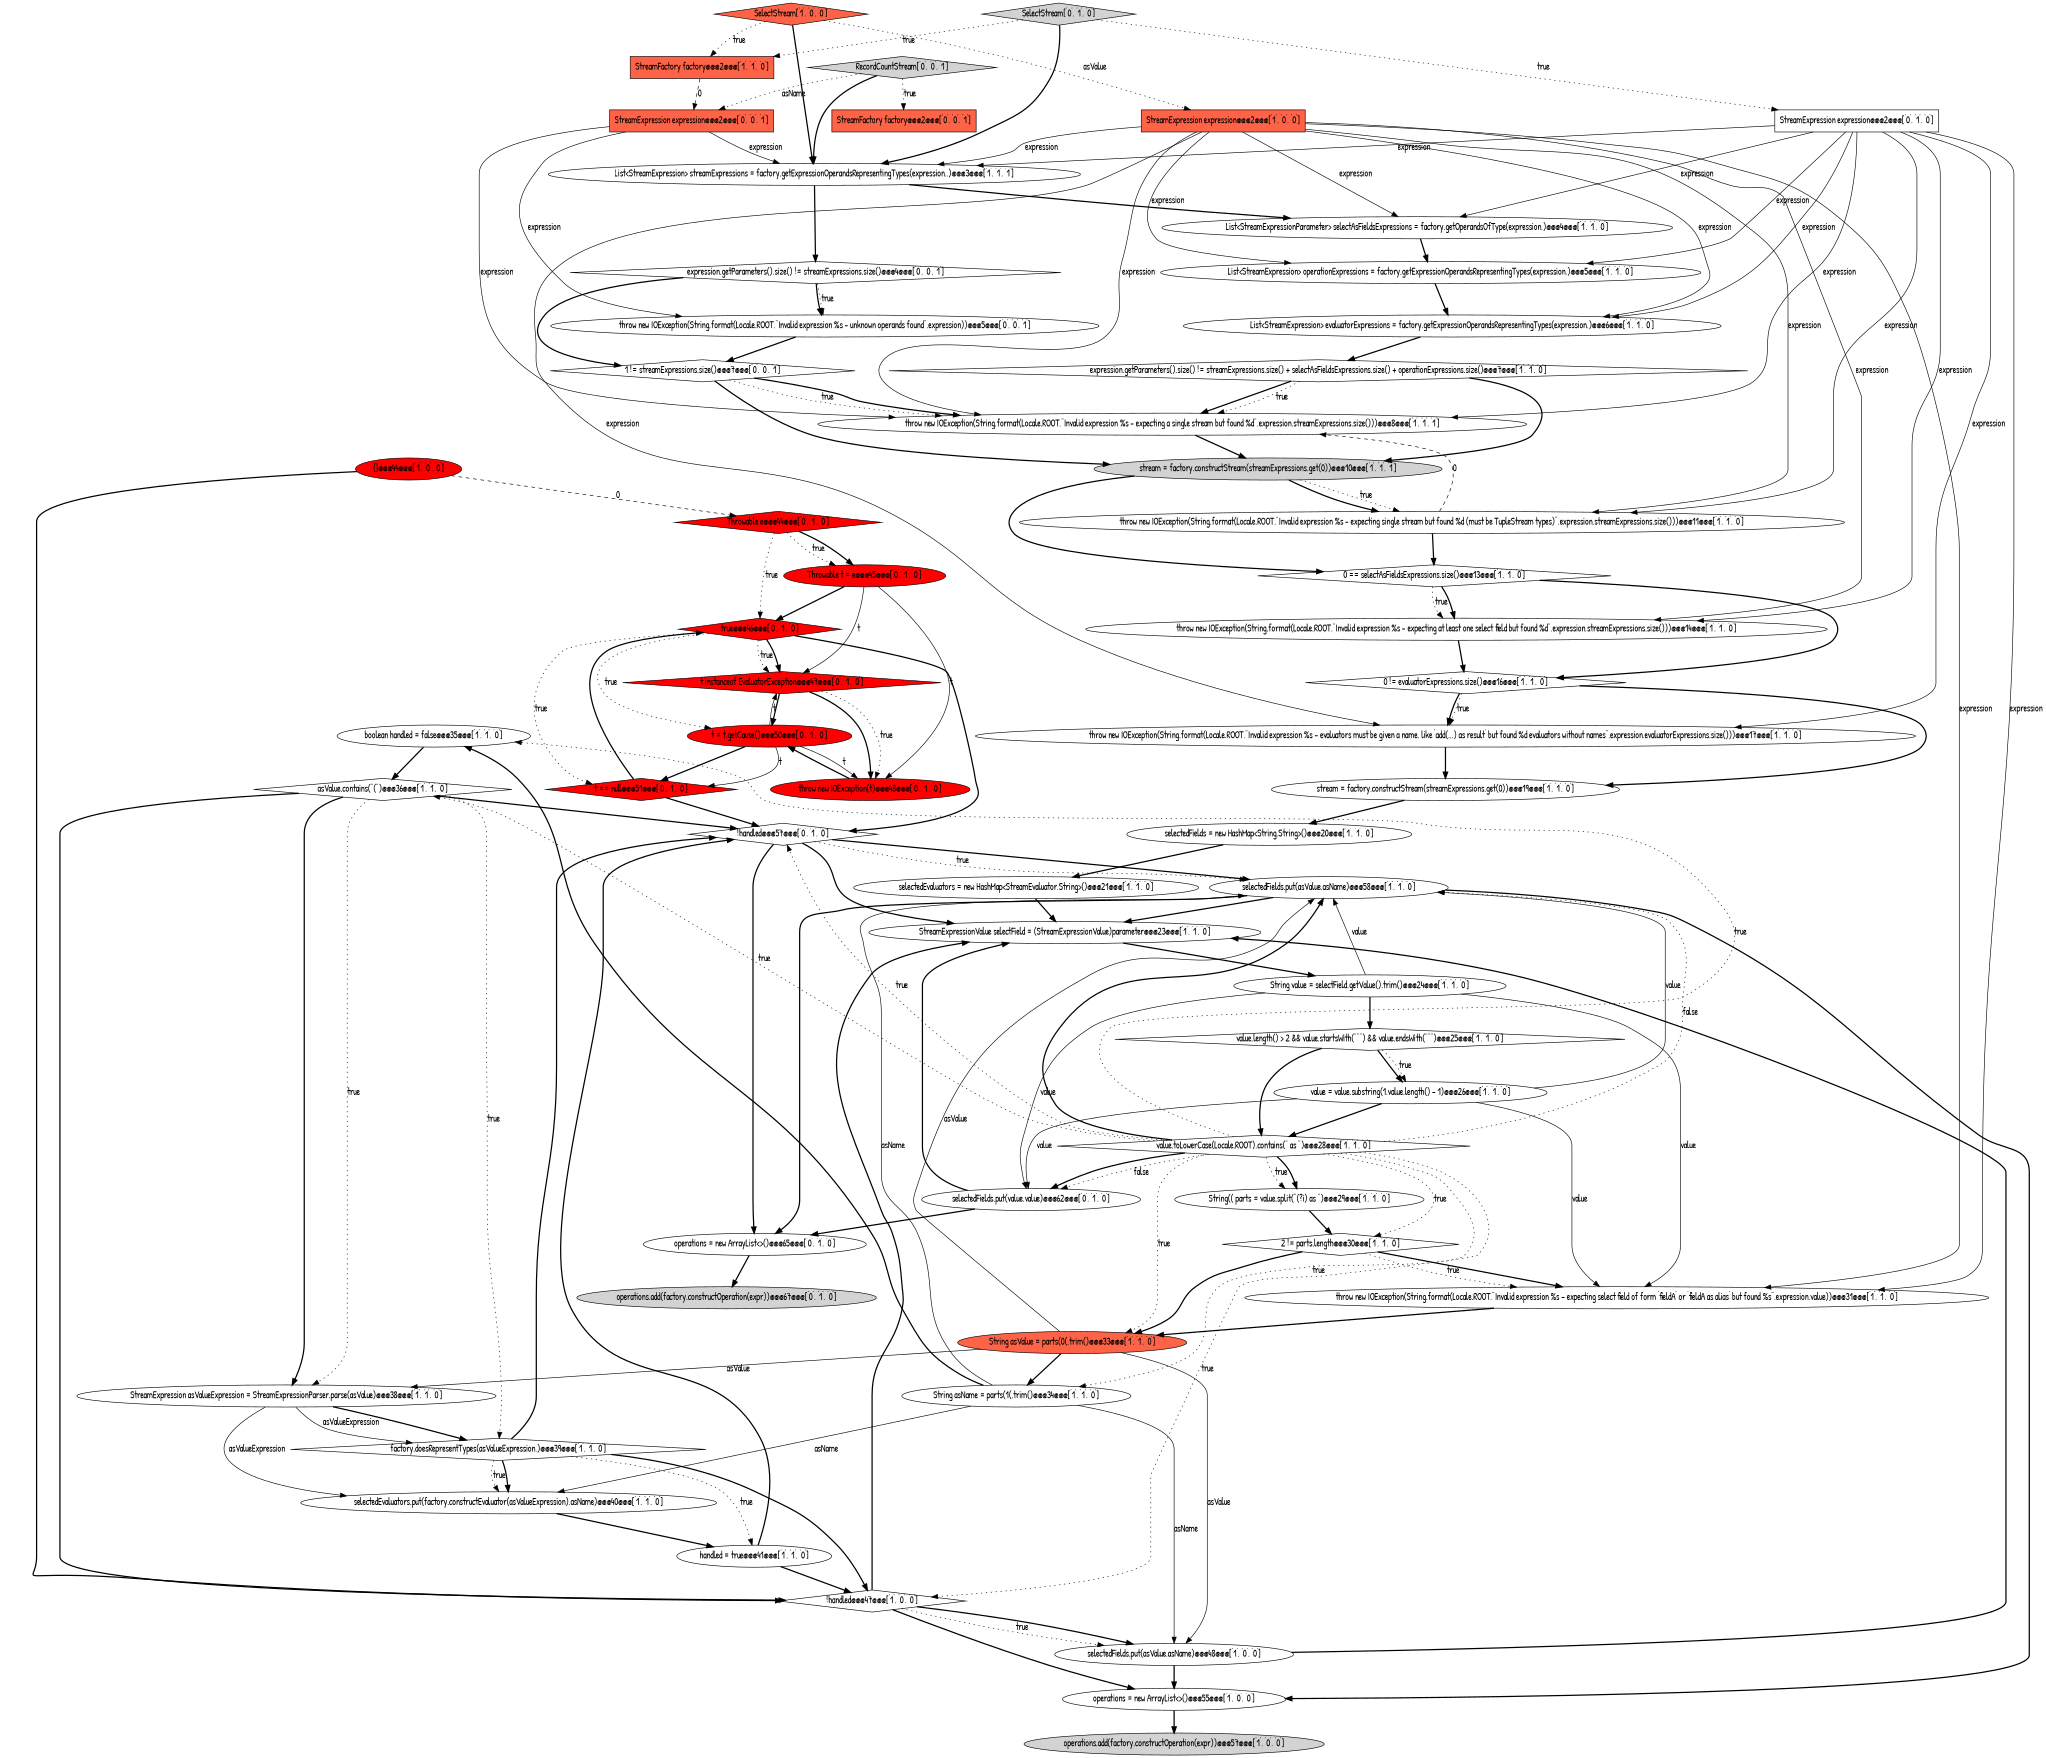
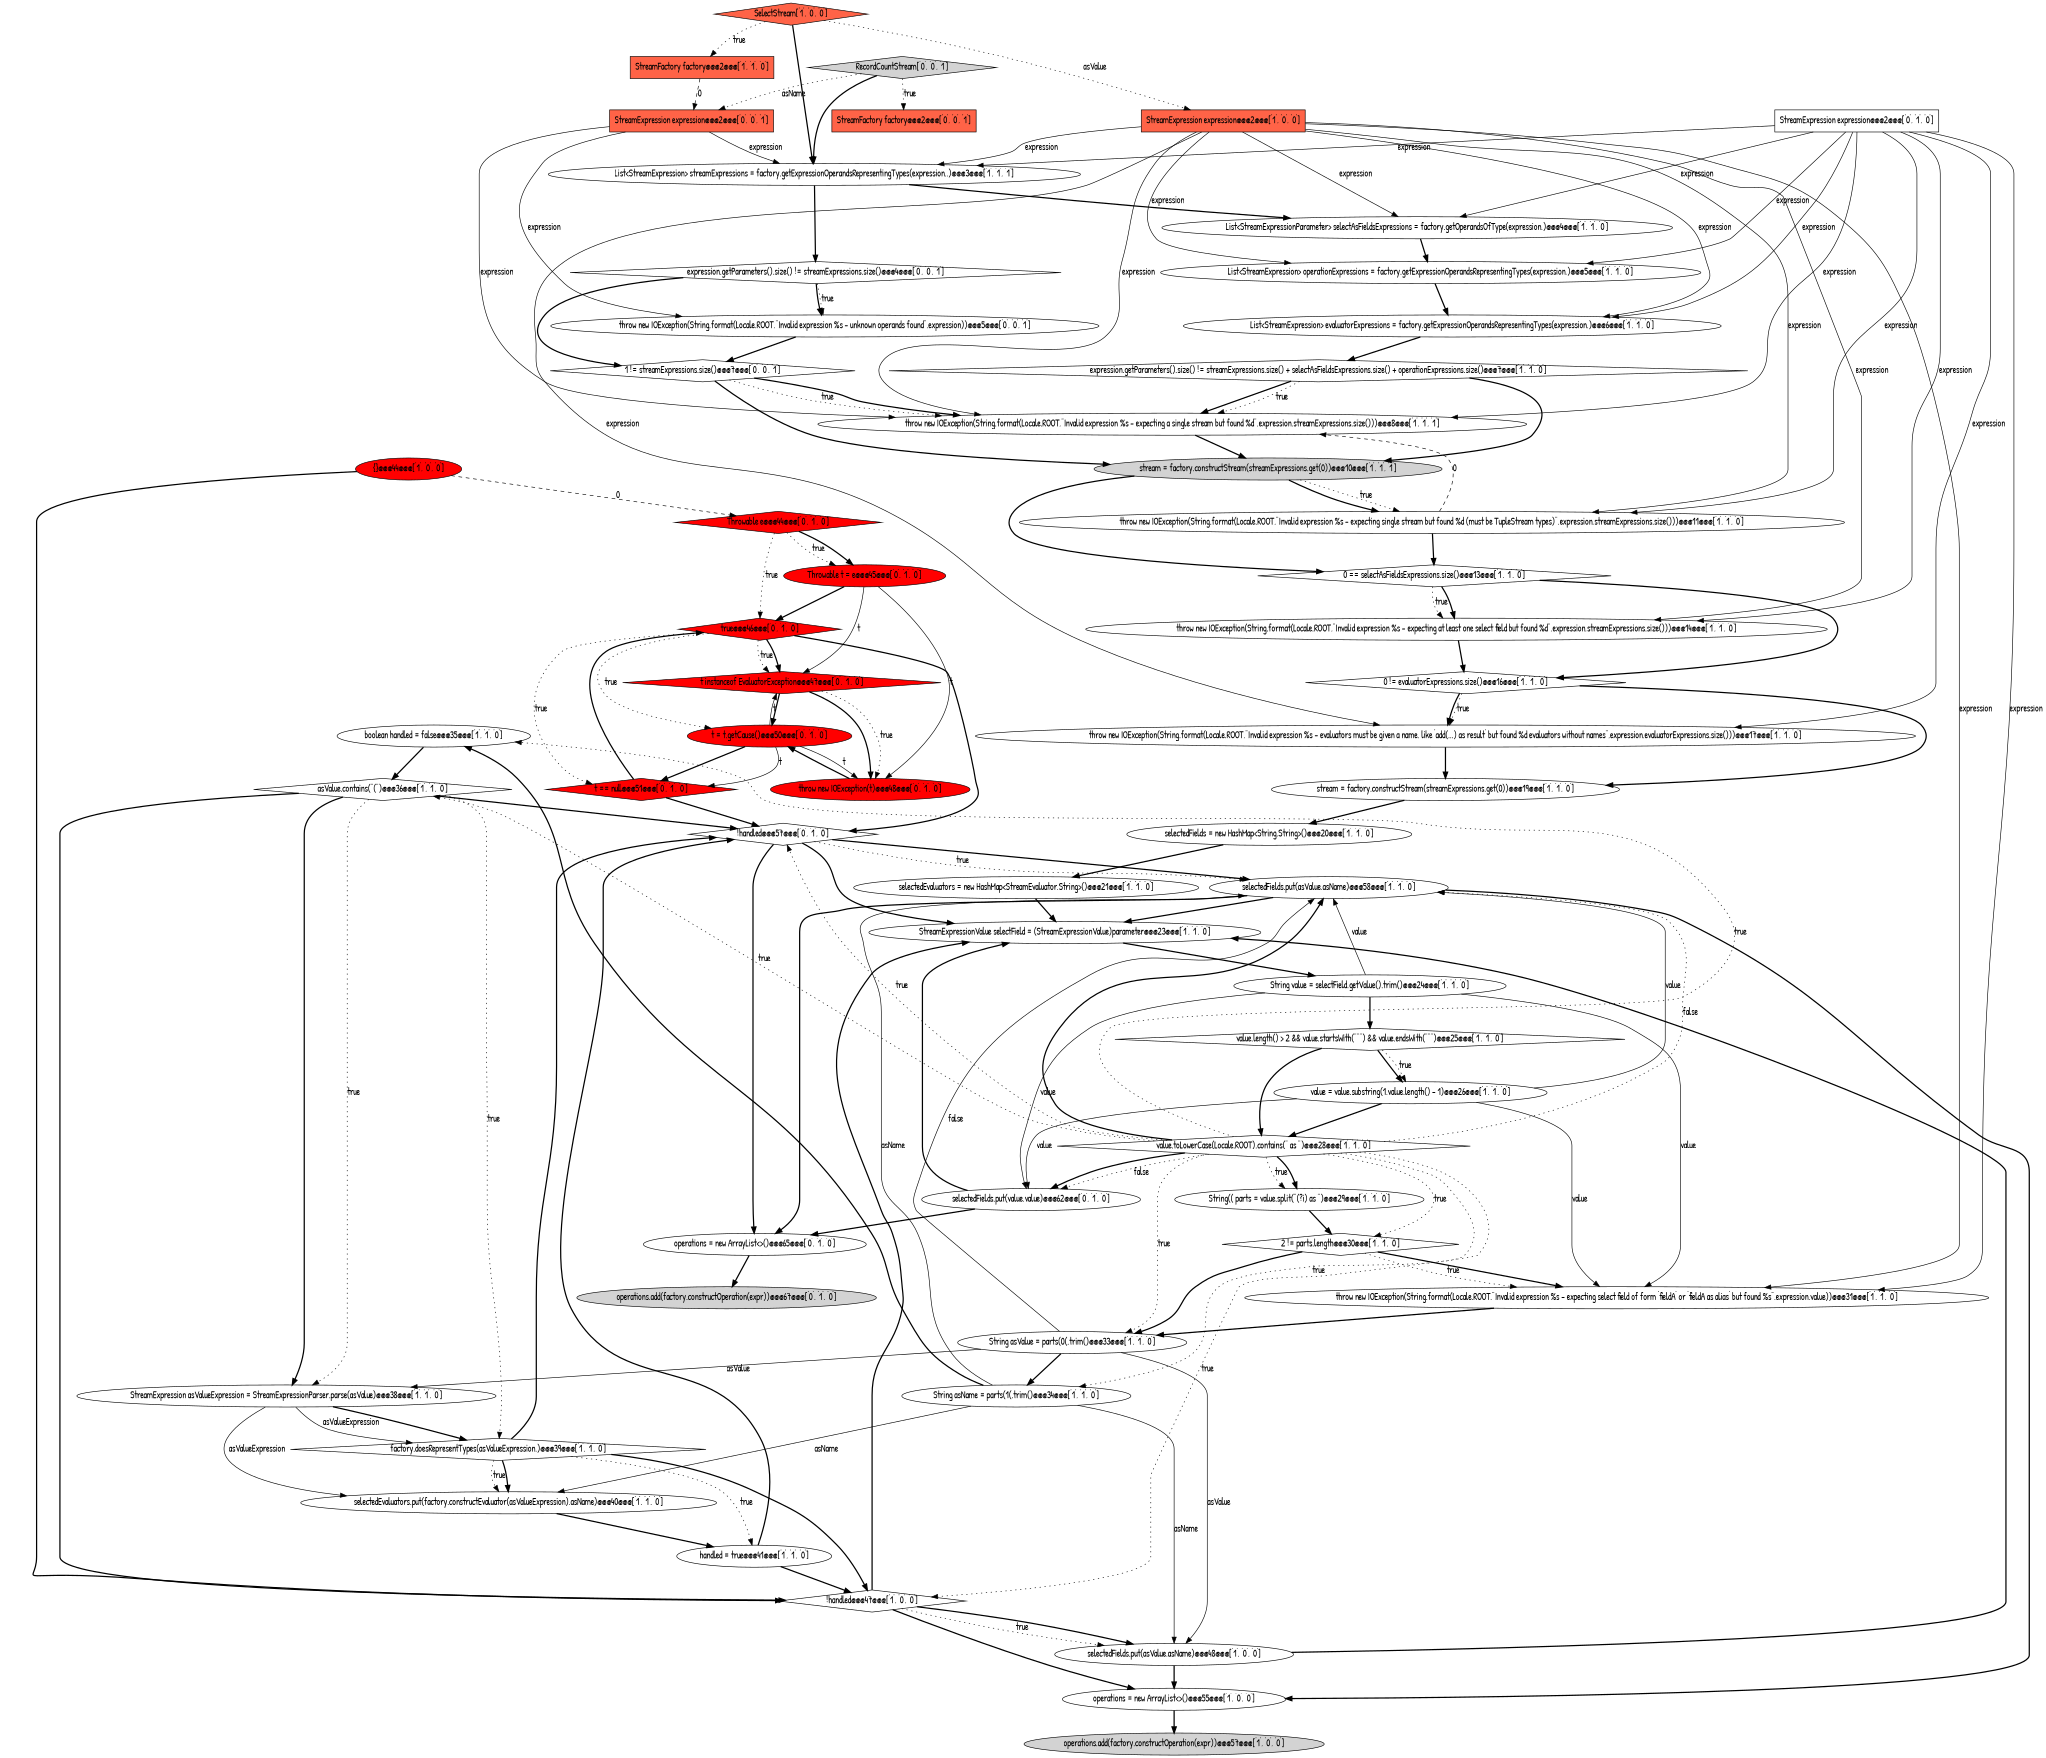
node "SelectStream['0', '1', '0']": removed
edge "String asValue = parts(0(.trim()@@@33@@@['1', '1', '0']" -> "selectedFields.put(asValue,asName)@@@58@@@['1', '1', '0']": label "asValue" -> "false"
node "String asValue = parts(0(.trim()@@@33@@@['1', '1', '0']": fillcolor tomato -> white
